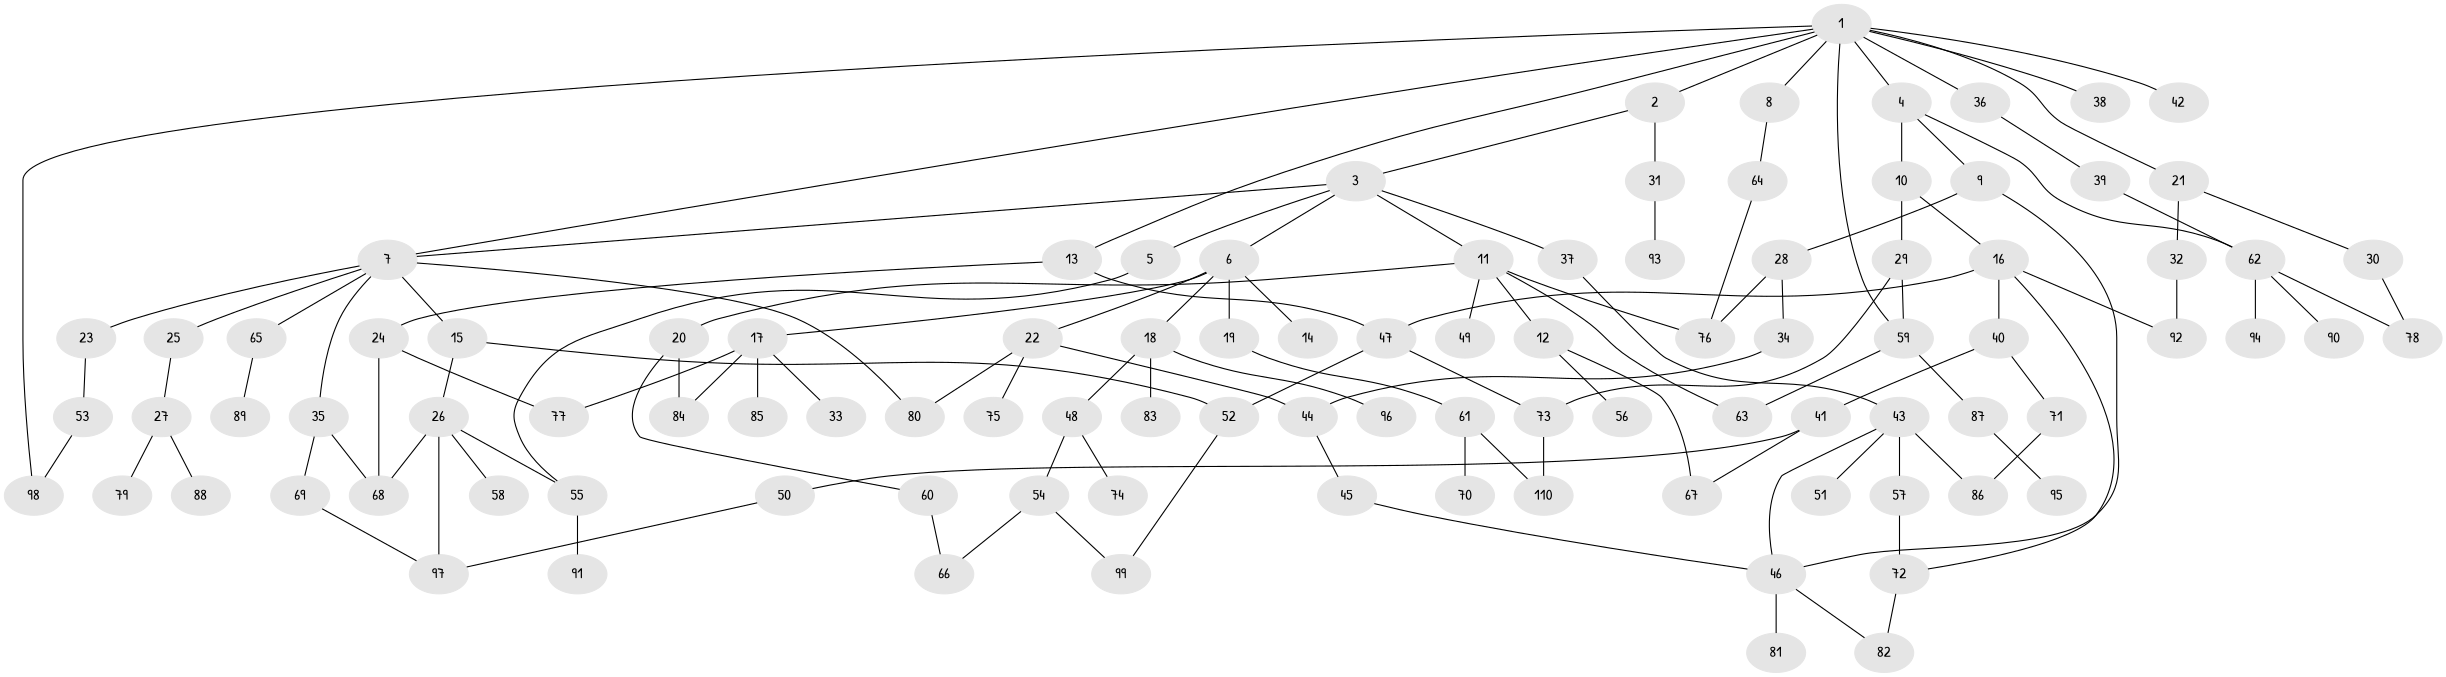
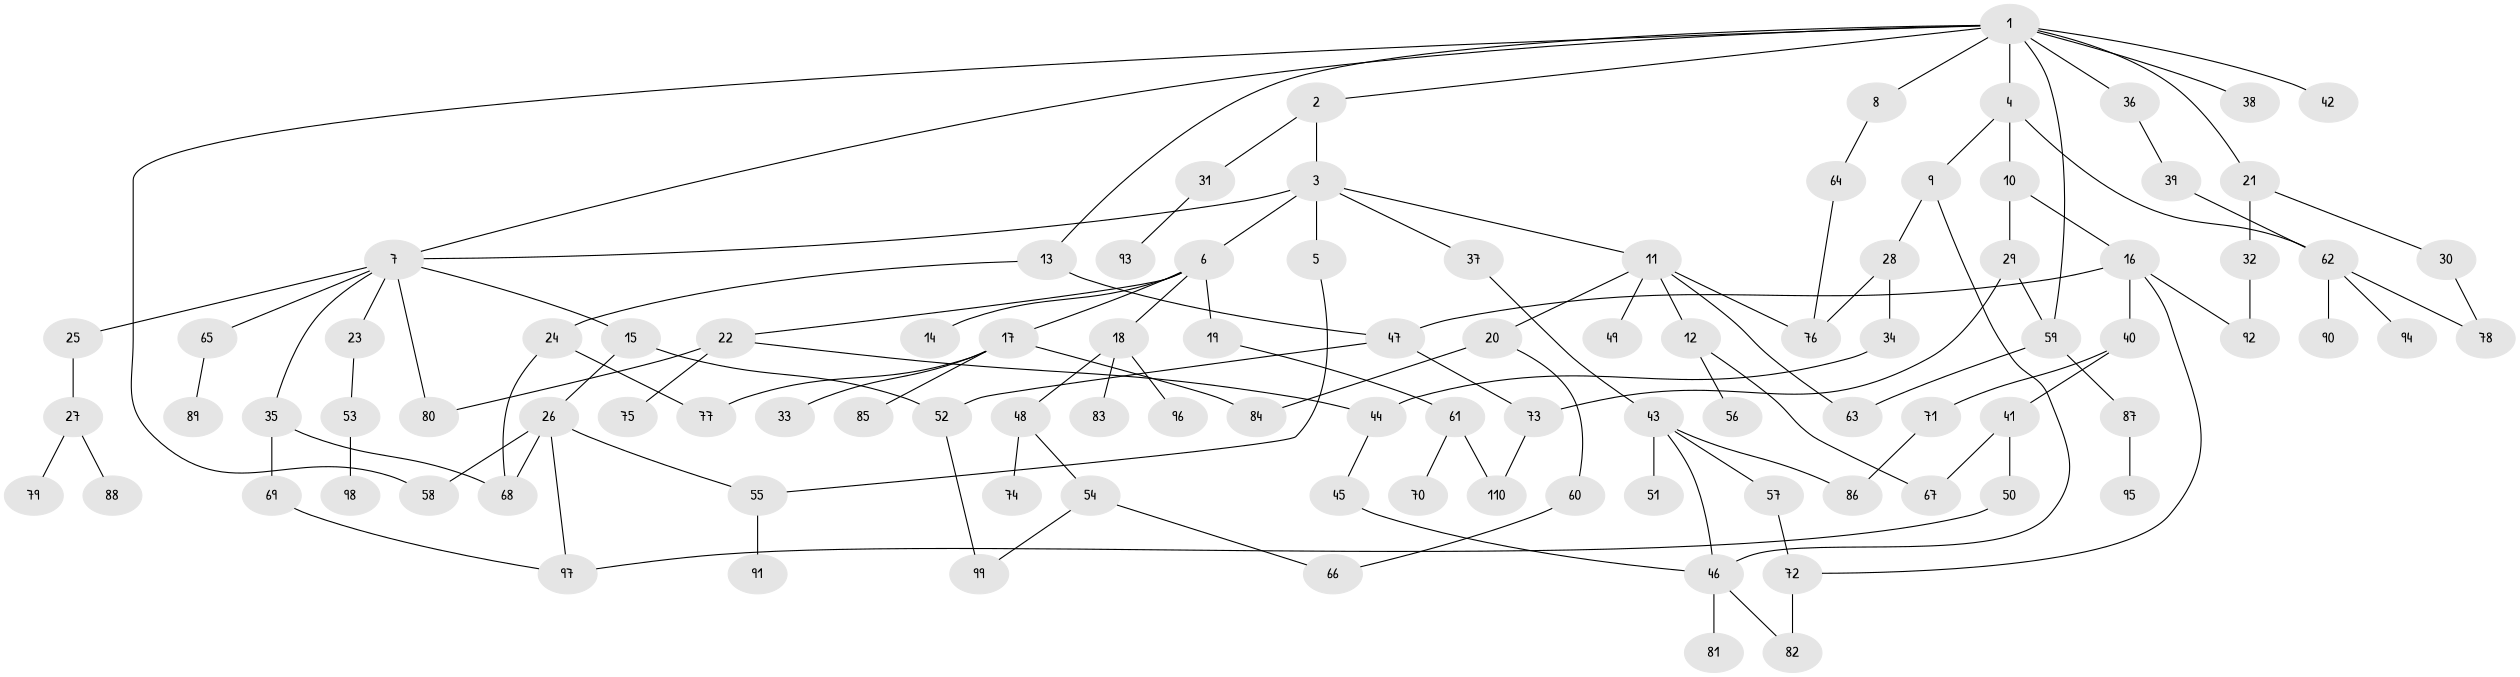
edge "1" -- "98": now "1" -- "58"
